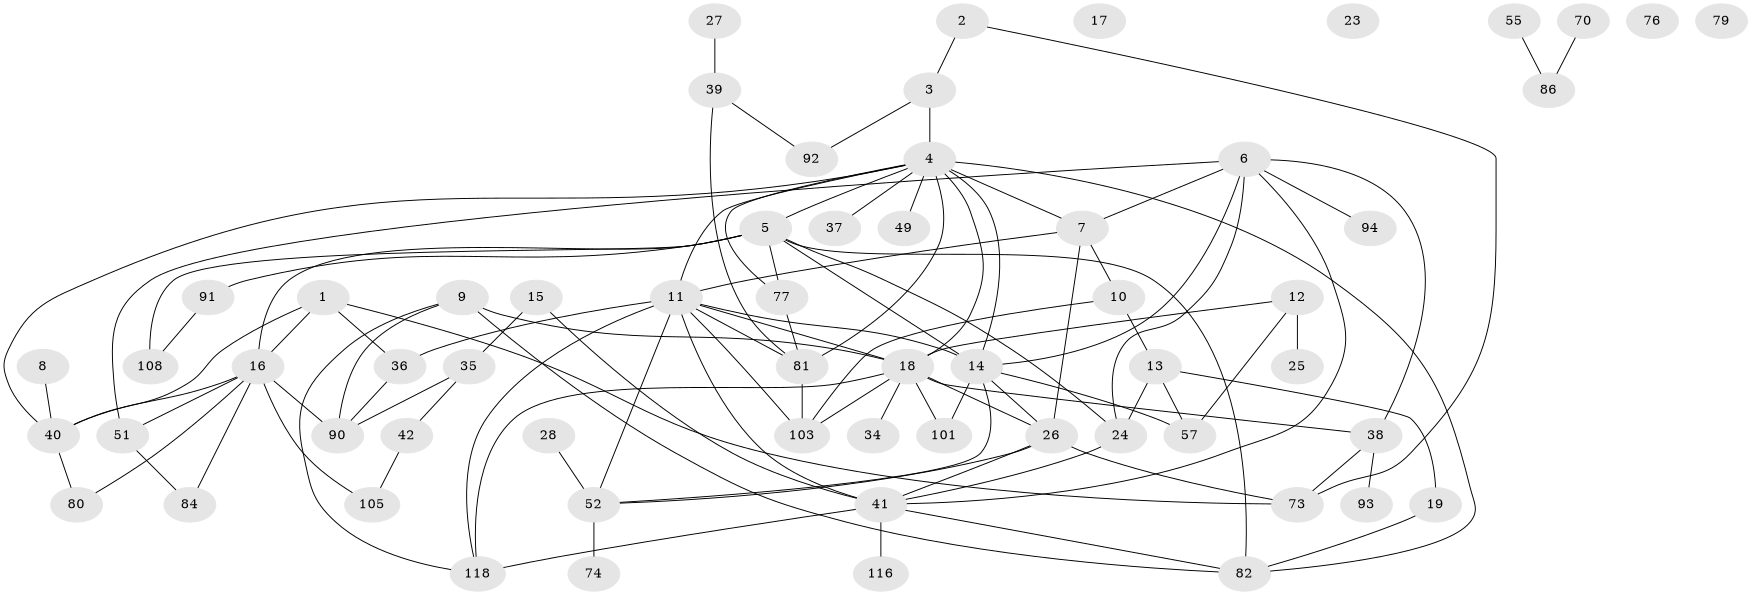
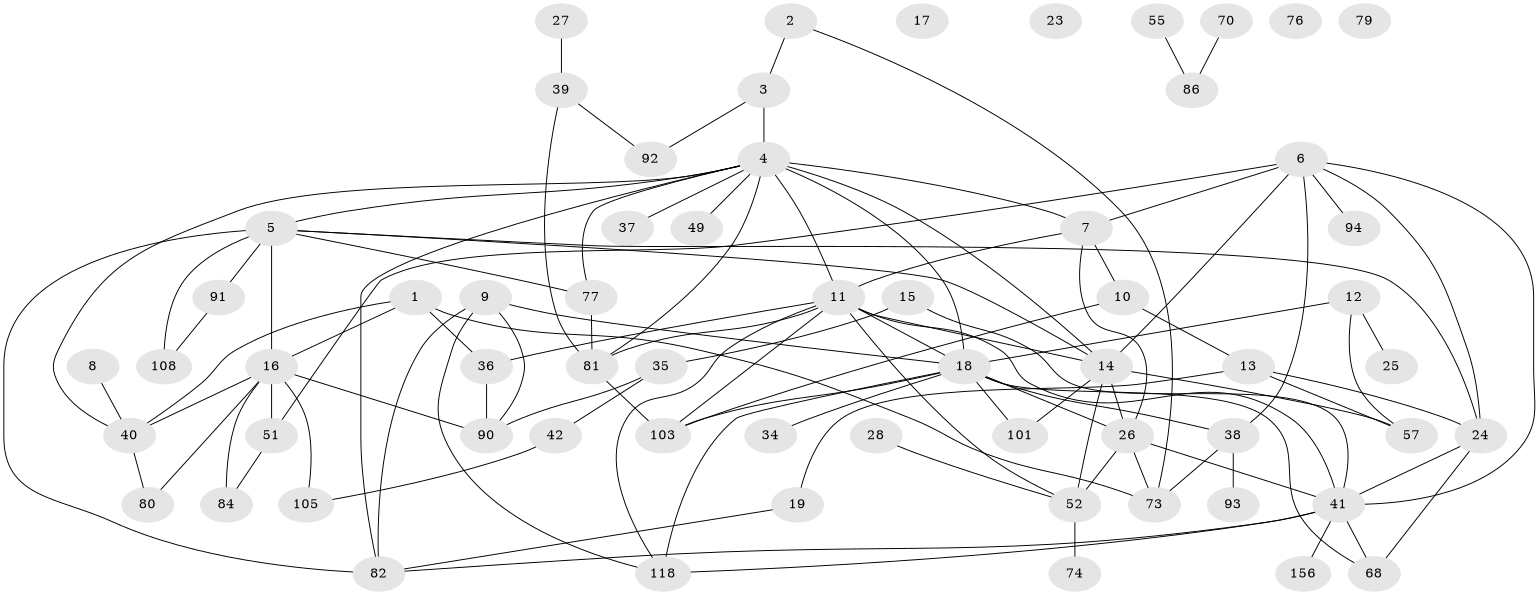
node "116": label "116" -> "156"
node "68": added
